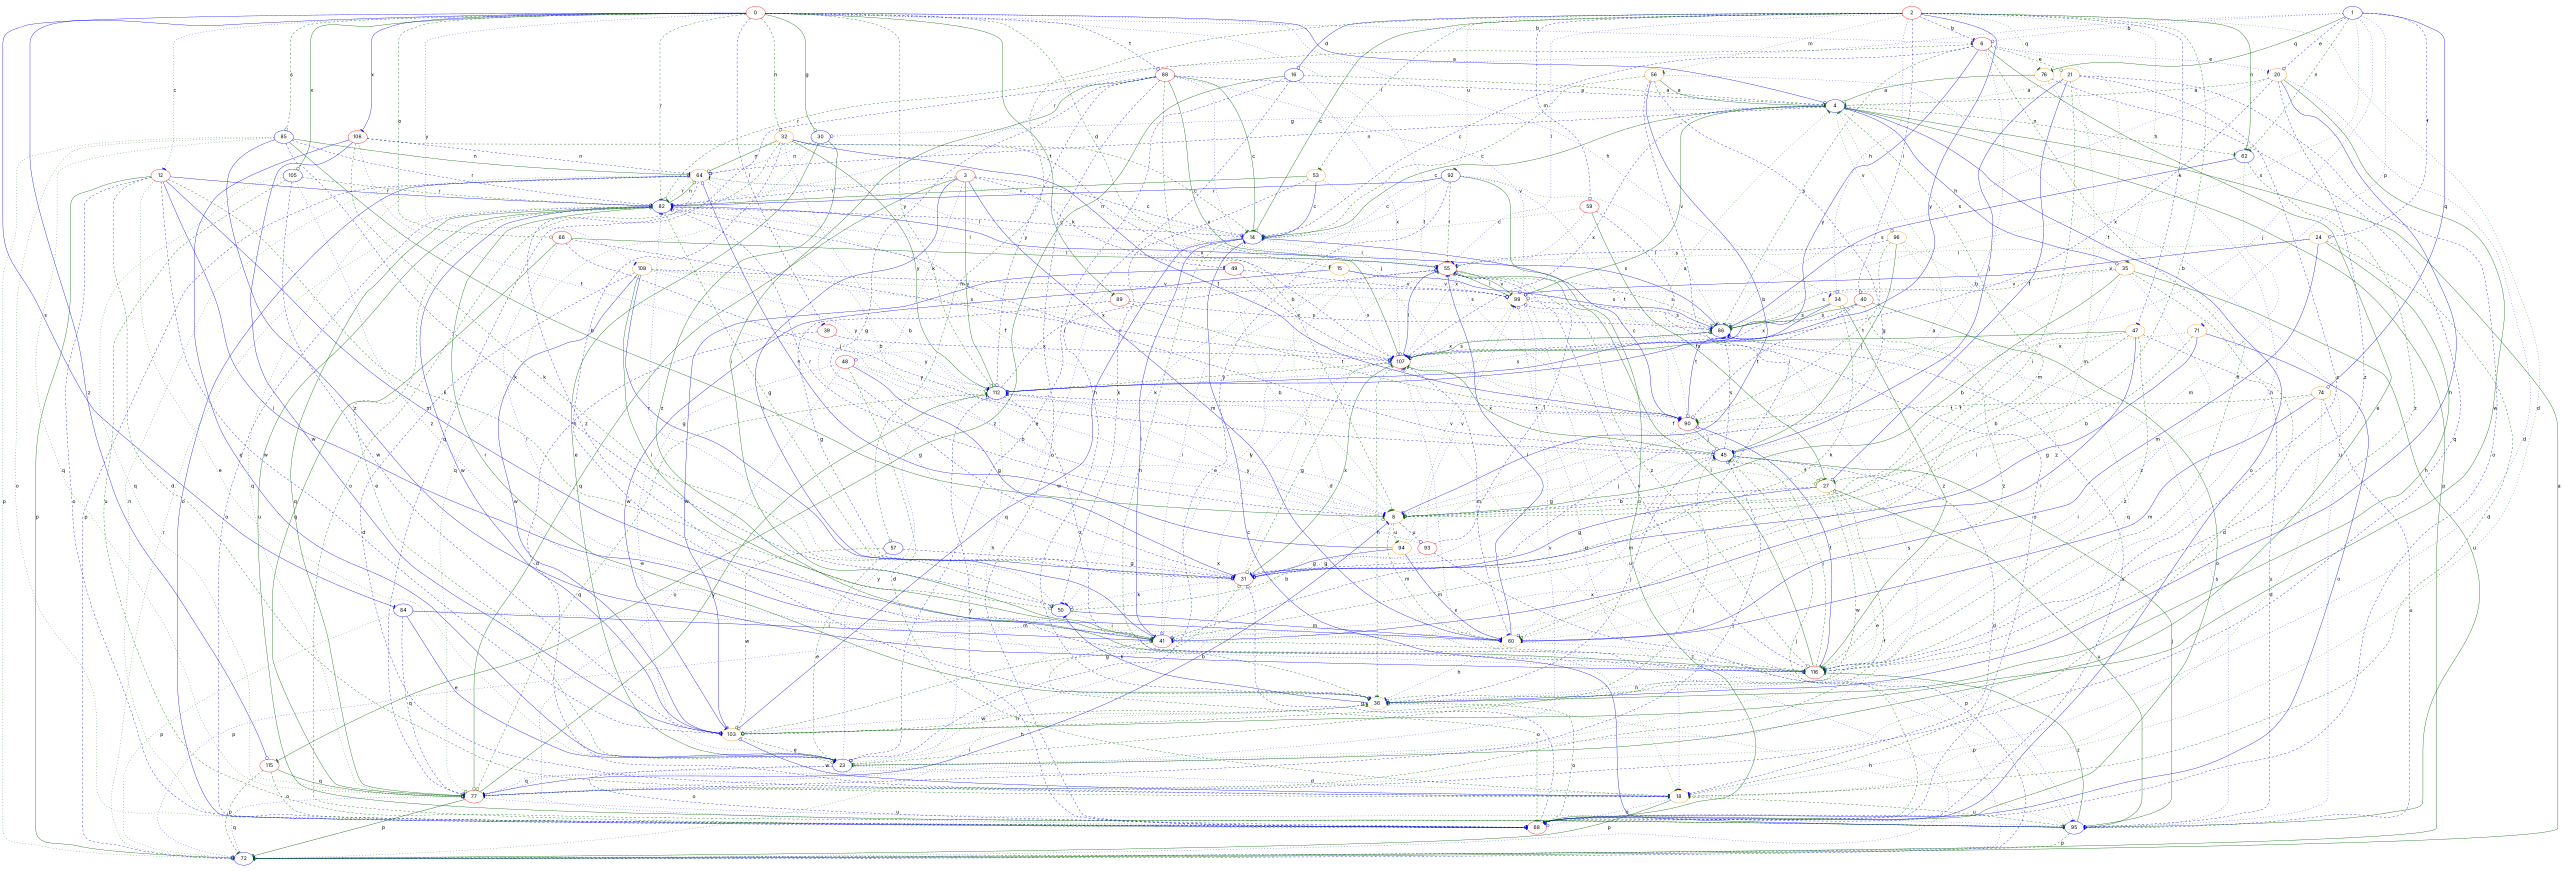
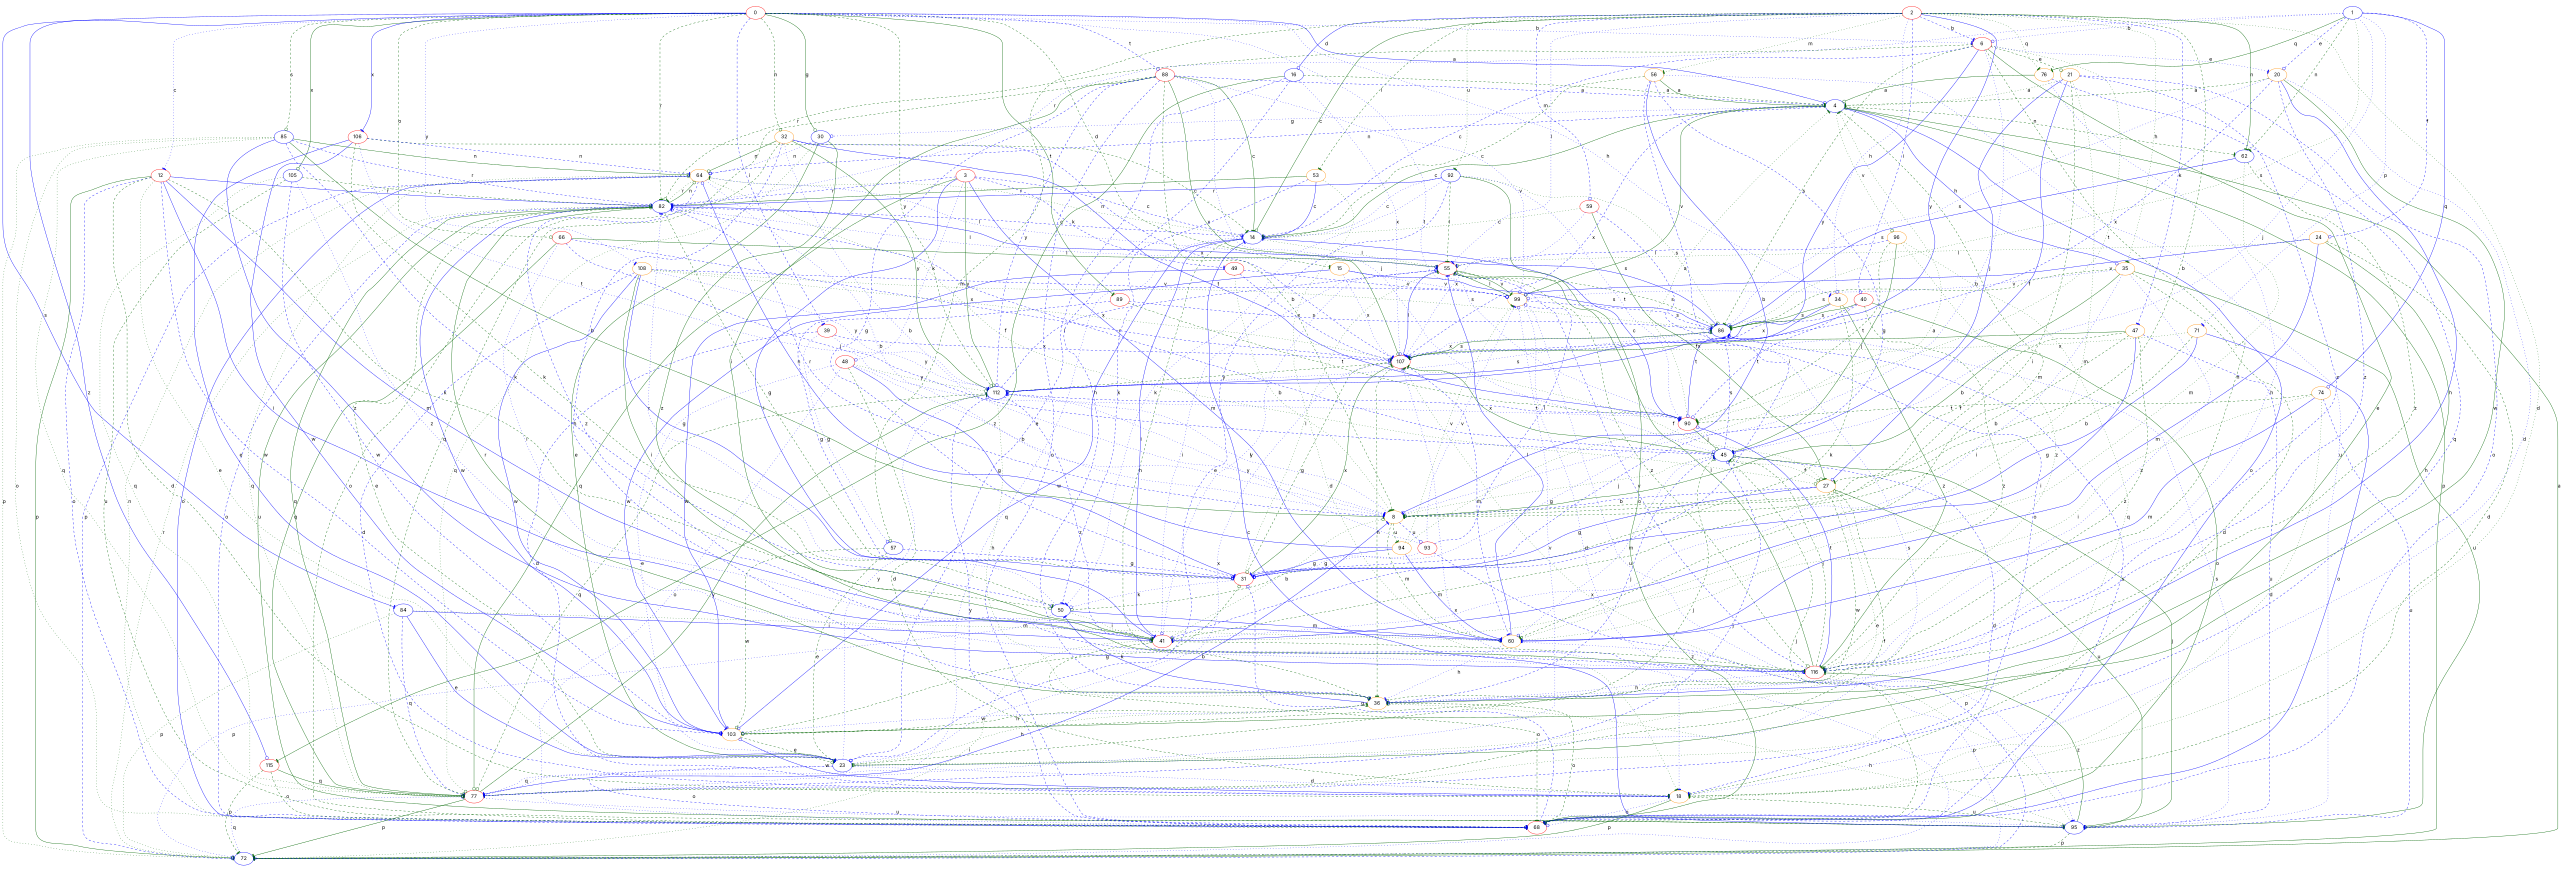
edge "88" -> "77": color blue -> darkgreen
edge "39" -> "31": now "39" -> "57"
